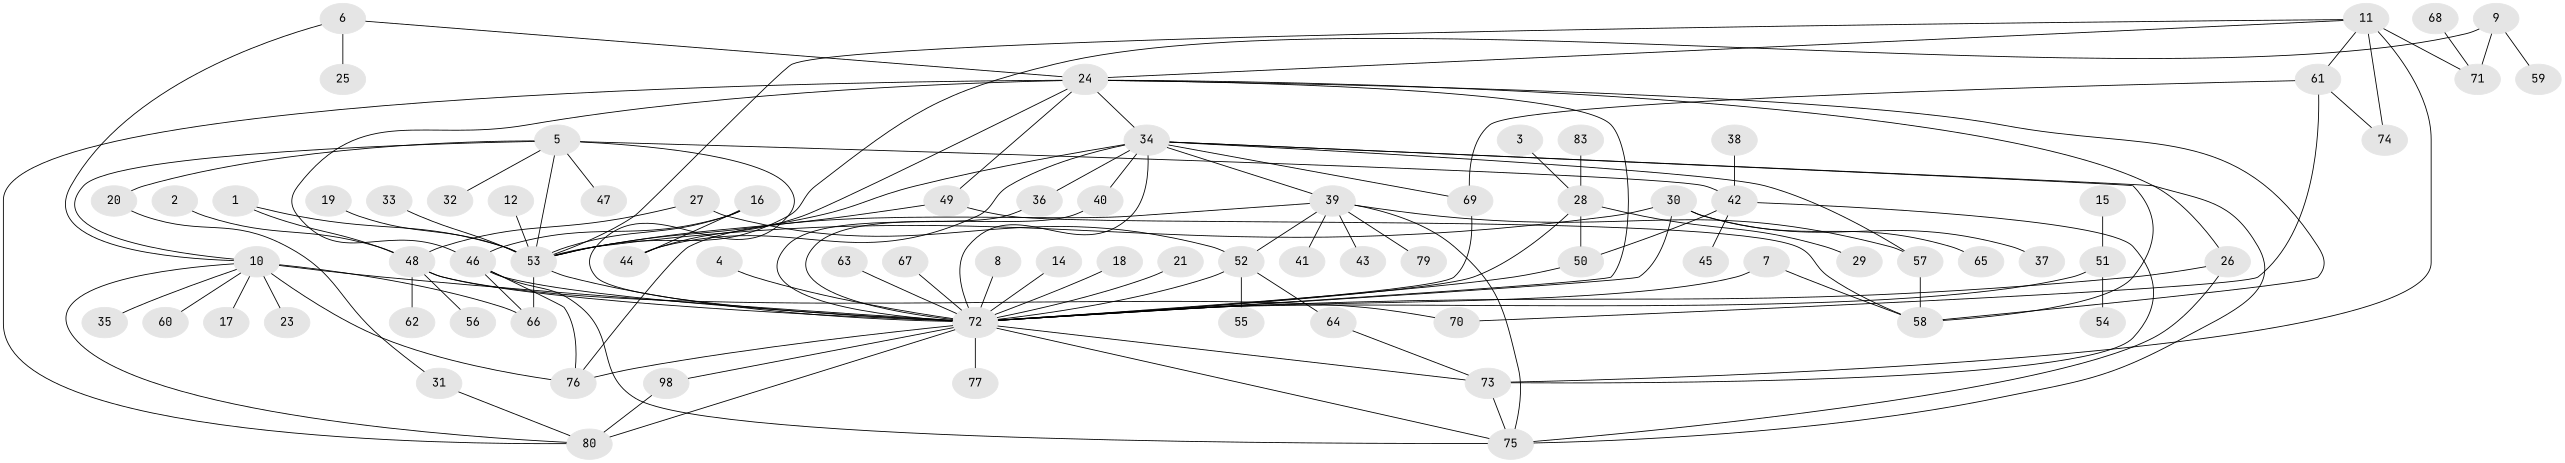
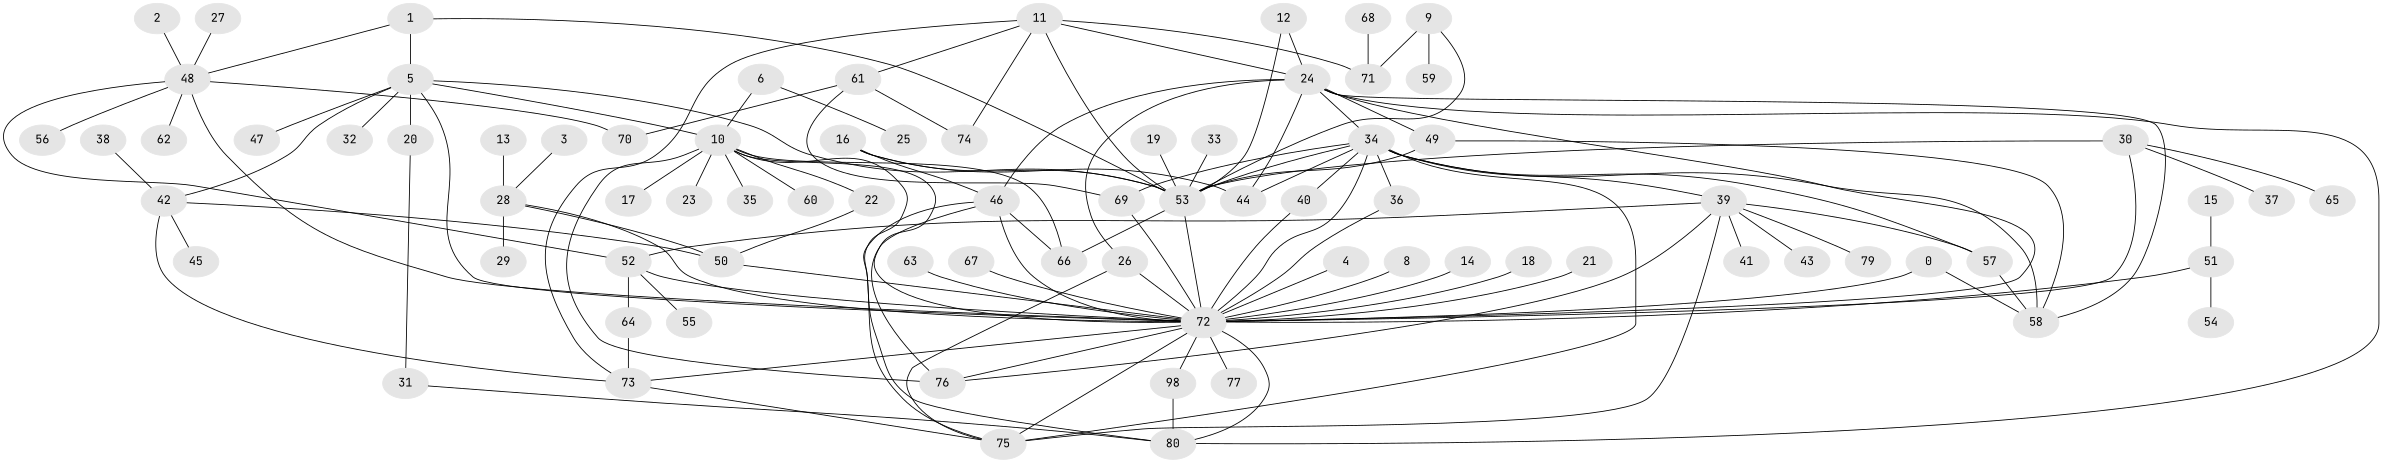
edge "1" -- "5": added
edge "6" -- "24": now "12" -- "24"
node "83": label "83" -> "13"
node "22": added
edge "27" -- "52": now "48" -- "52"
node "7": label "7" -> "0"
